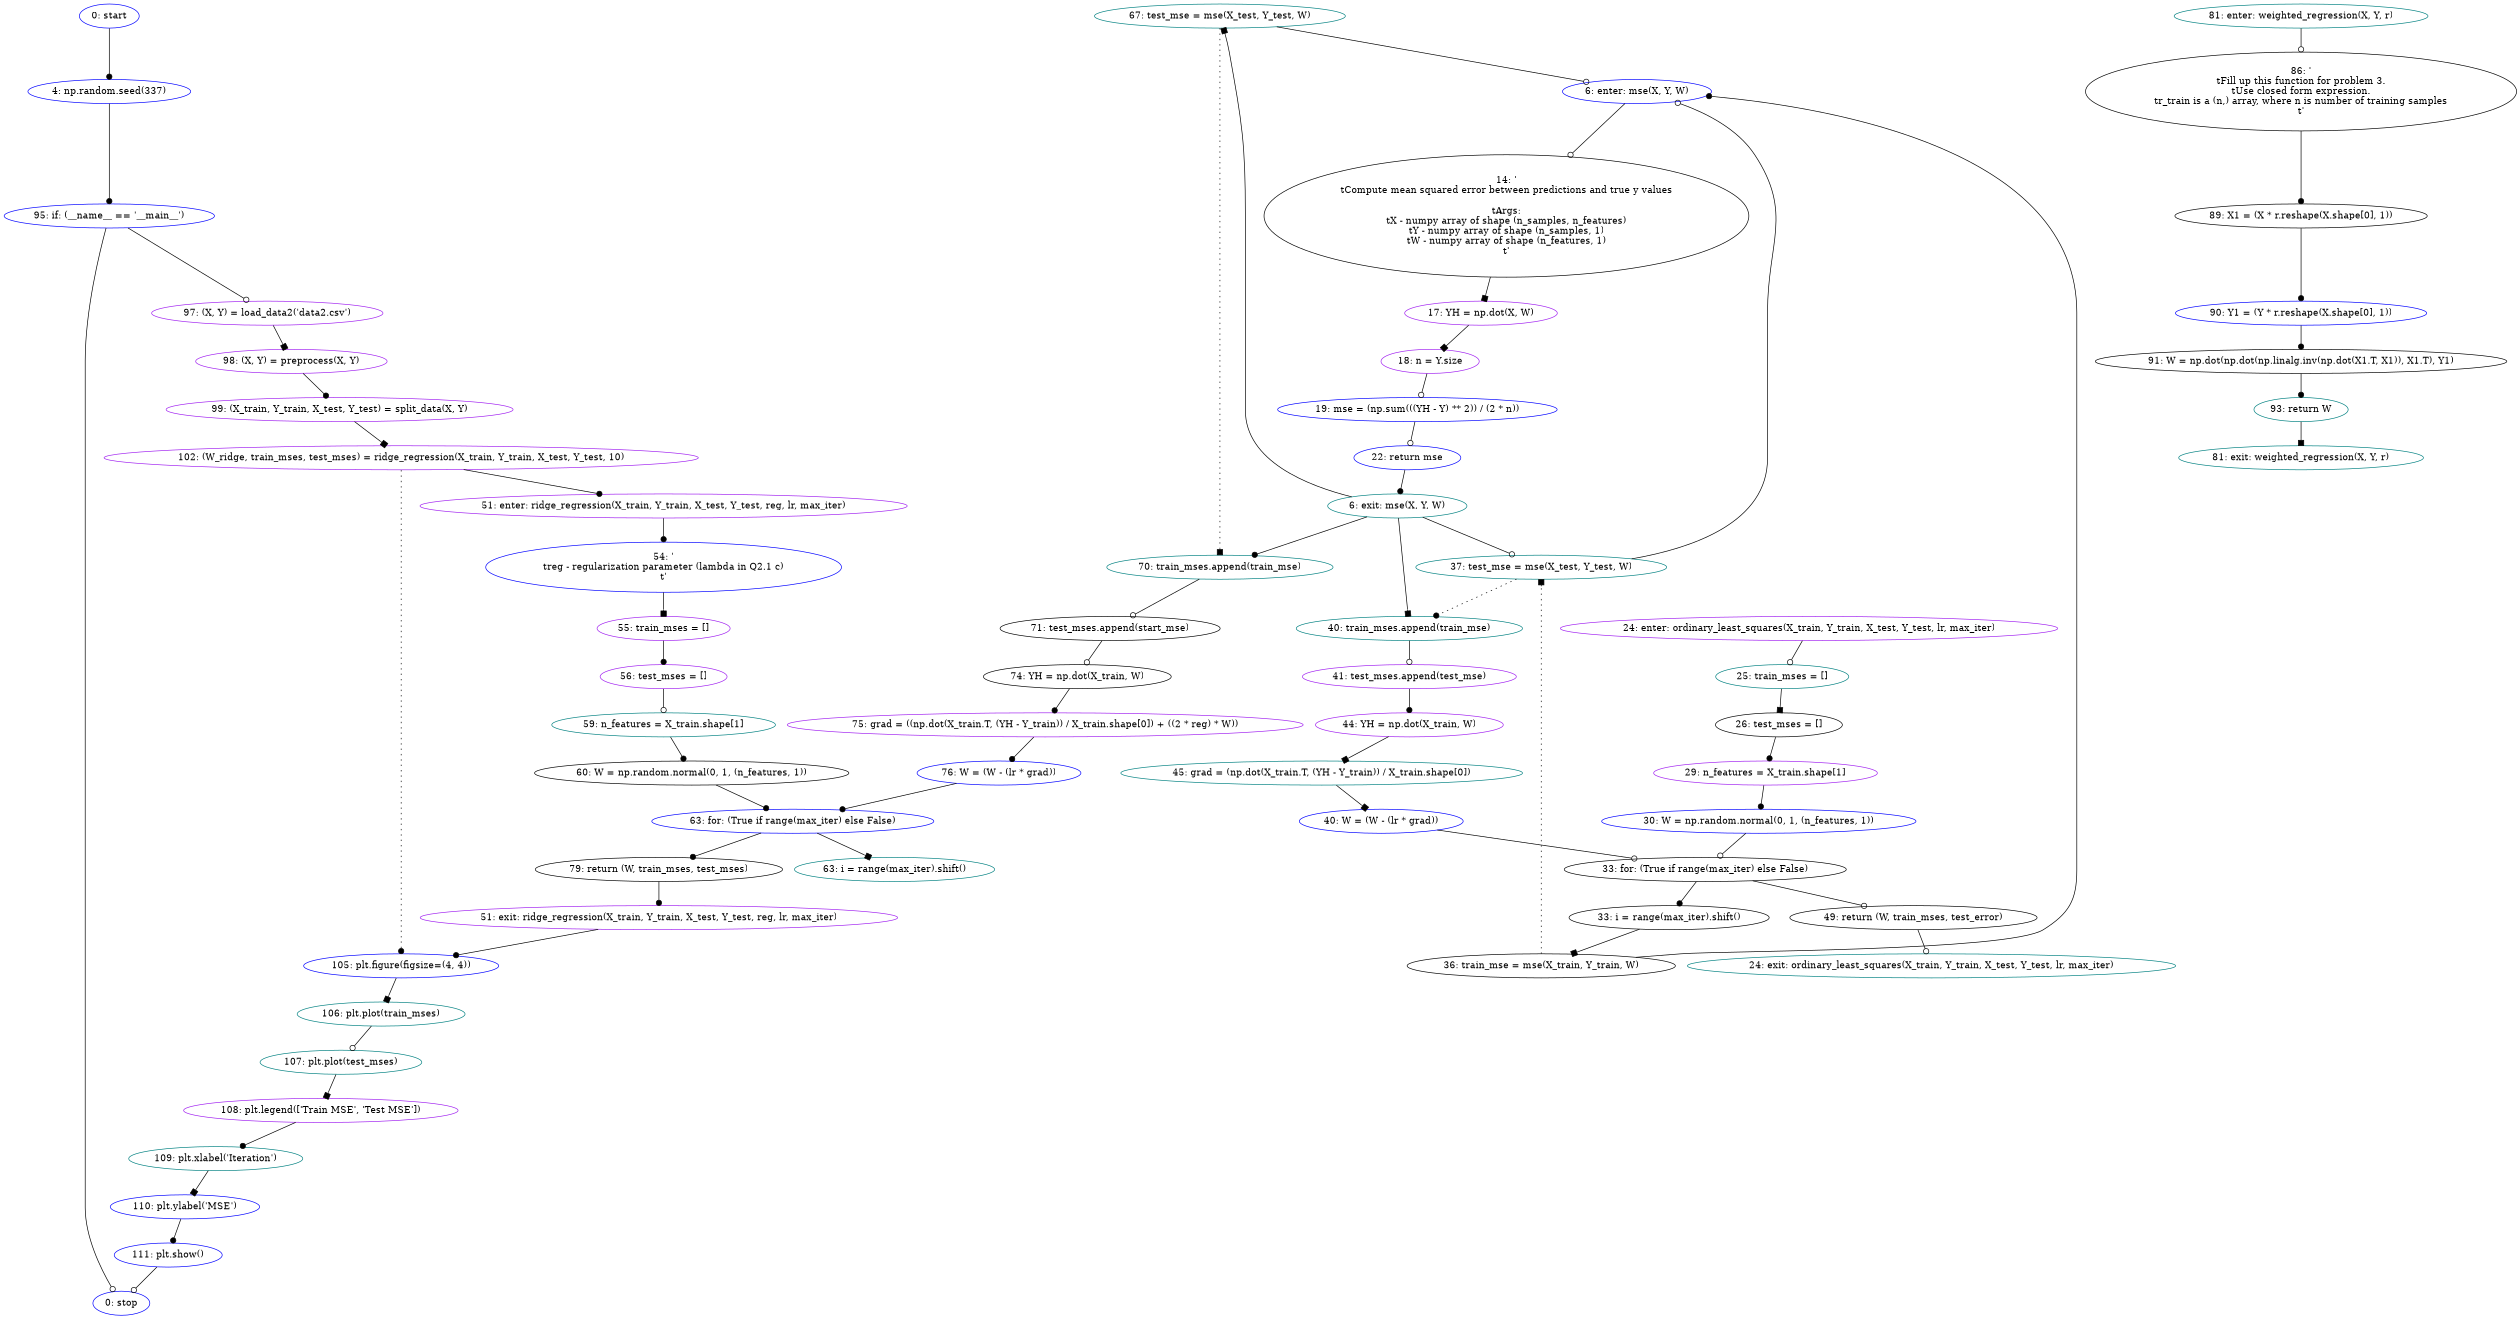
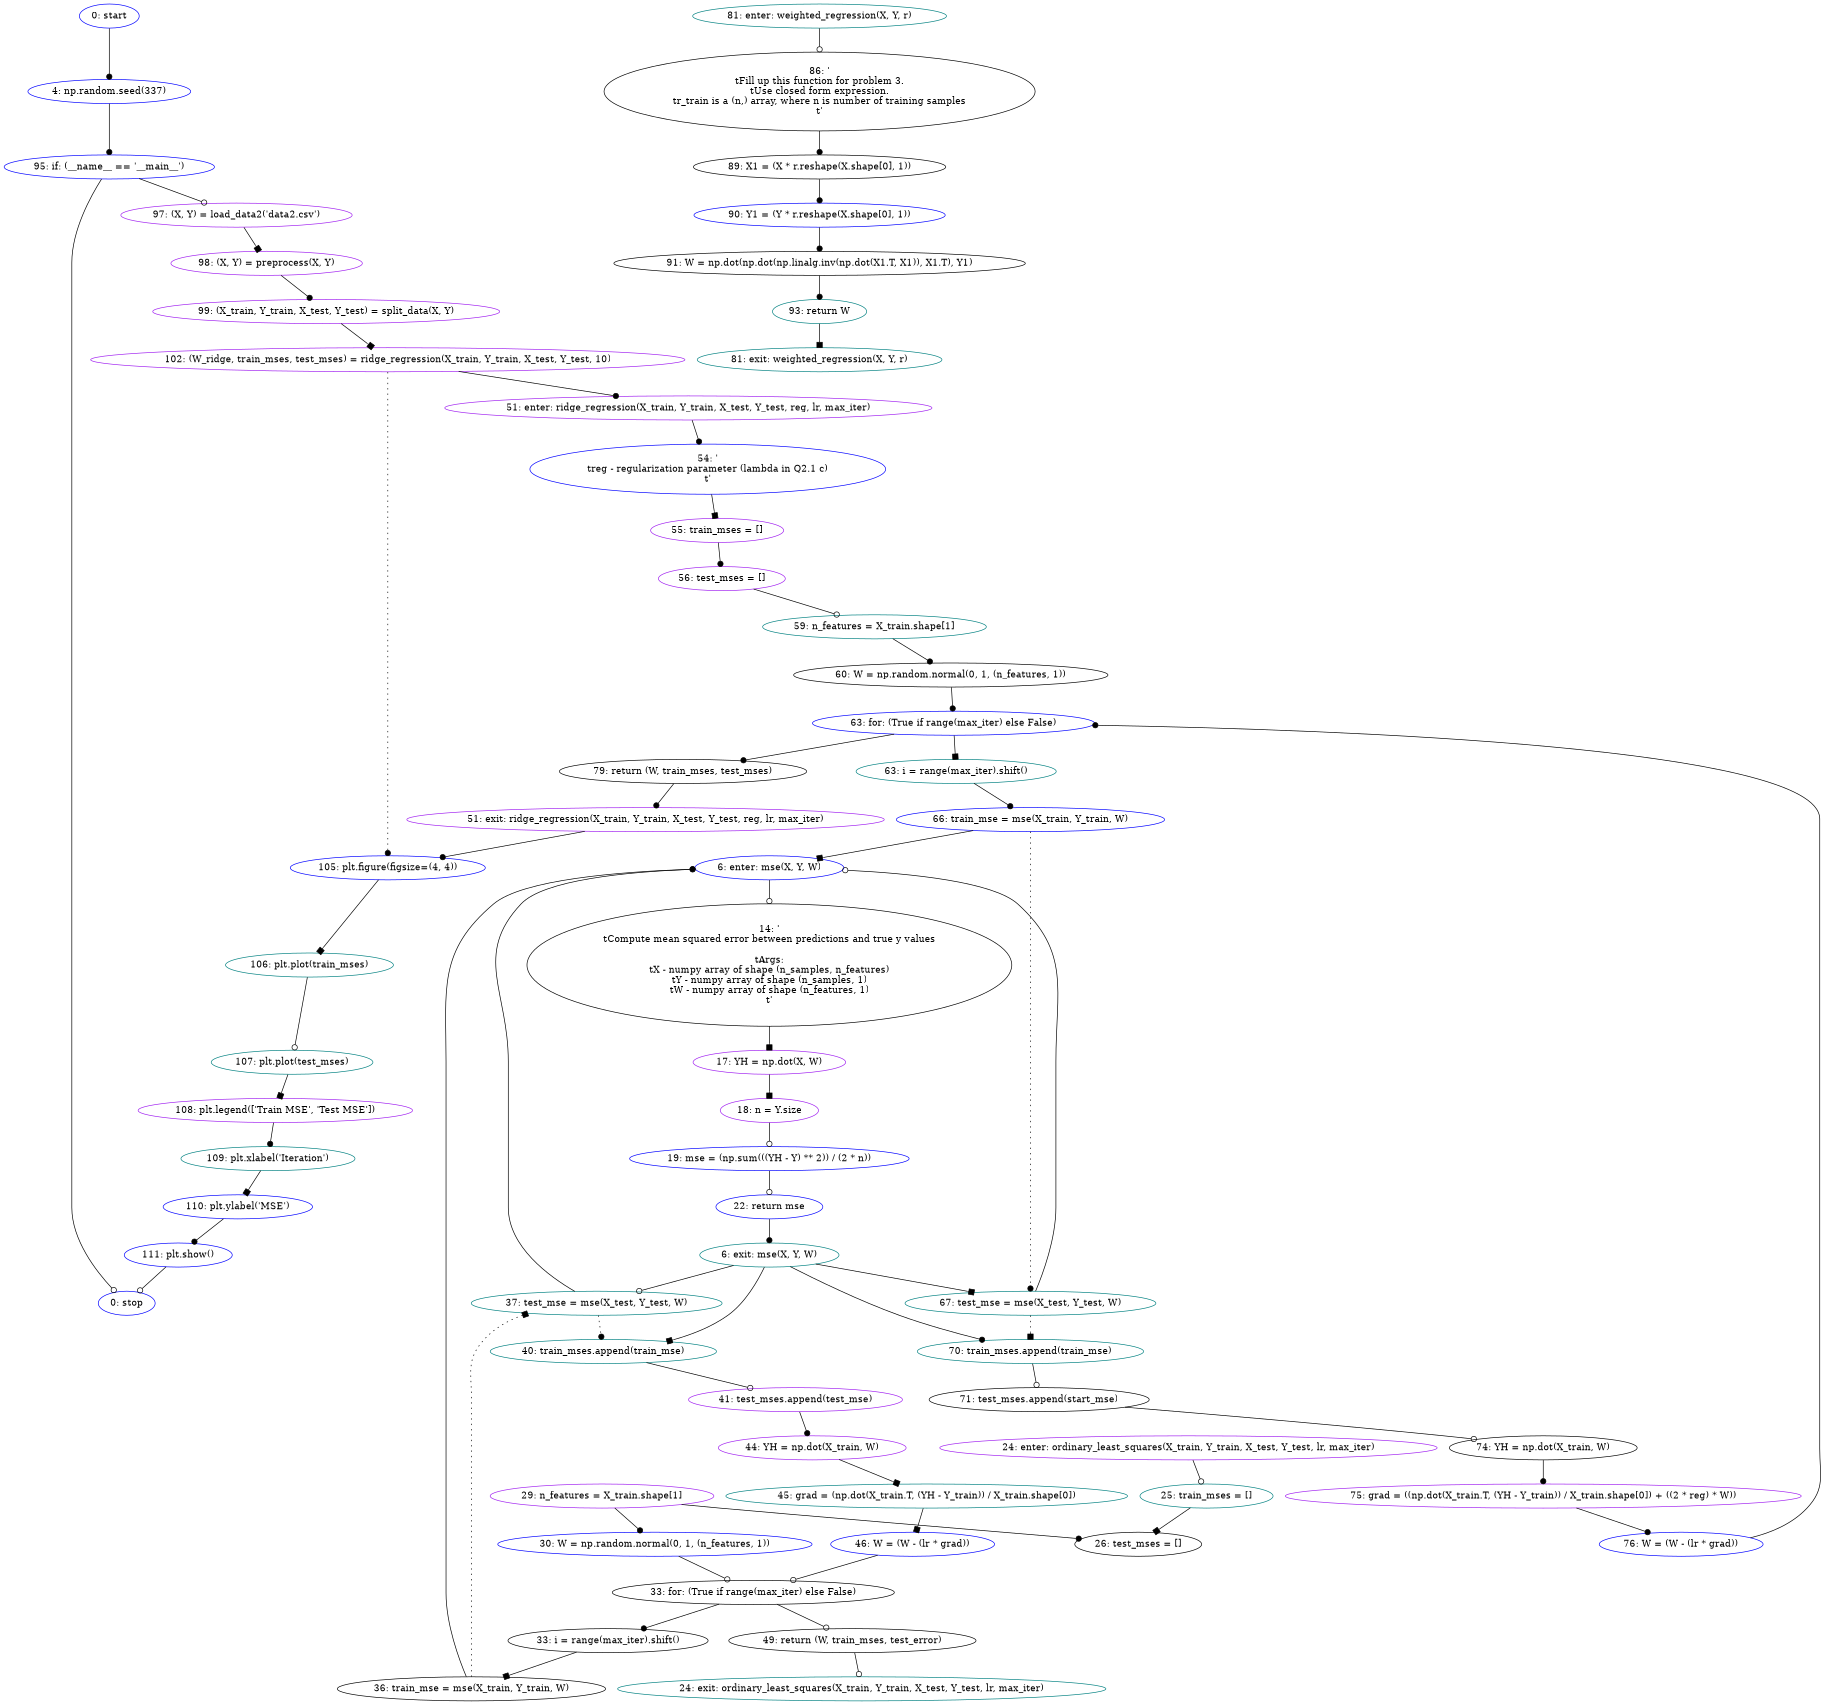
edge "26: test_mses = []" -> "29: n_features = X_train.shape[1]": reversed
node "66: train_mse = mse(X_train, Y_train, W)": added
node "40: W = (W - (lr * grad))": label "40: W = (W - (lr * grad))" -> "46: W = (W - (lr * grad))"
